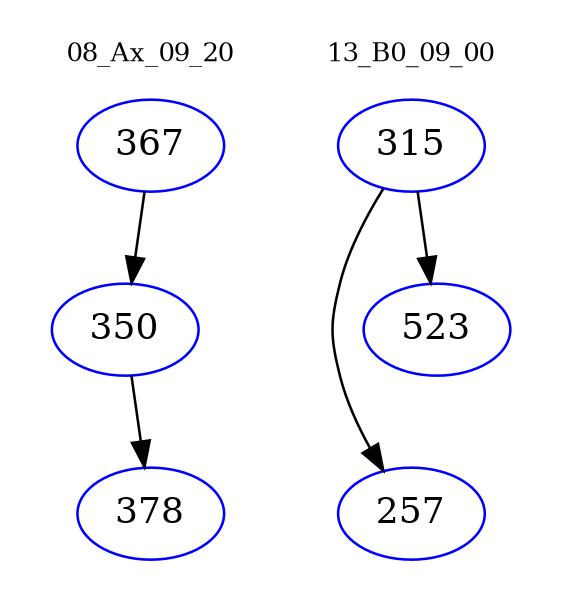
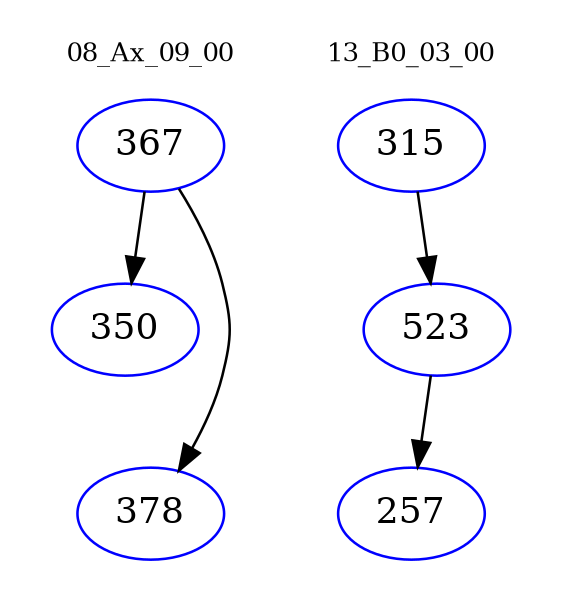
cluster "08_Ax_09_20": label "08_Ax_09_20" -> "08_Ax_09_00"
cluster "13_B0_09_00": label "13_B0_09_00" -> "13_B0_03_00"
edge "315" -> "257": now "523" -> "257"
edge "350" -> "378": now "367" -> "378"
